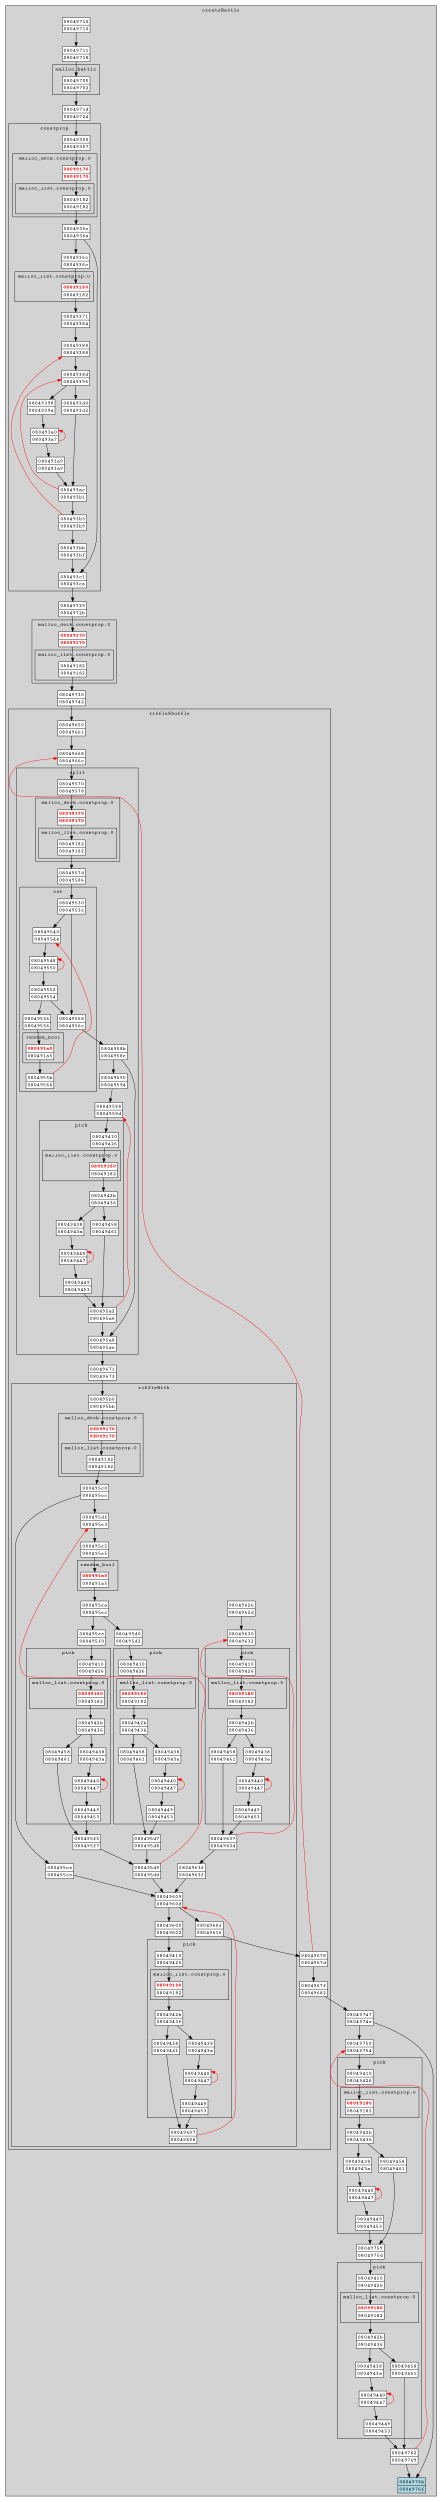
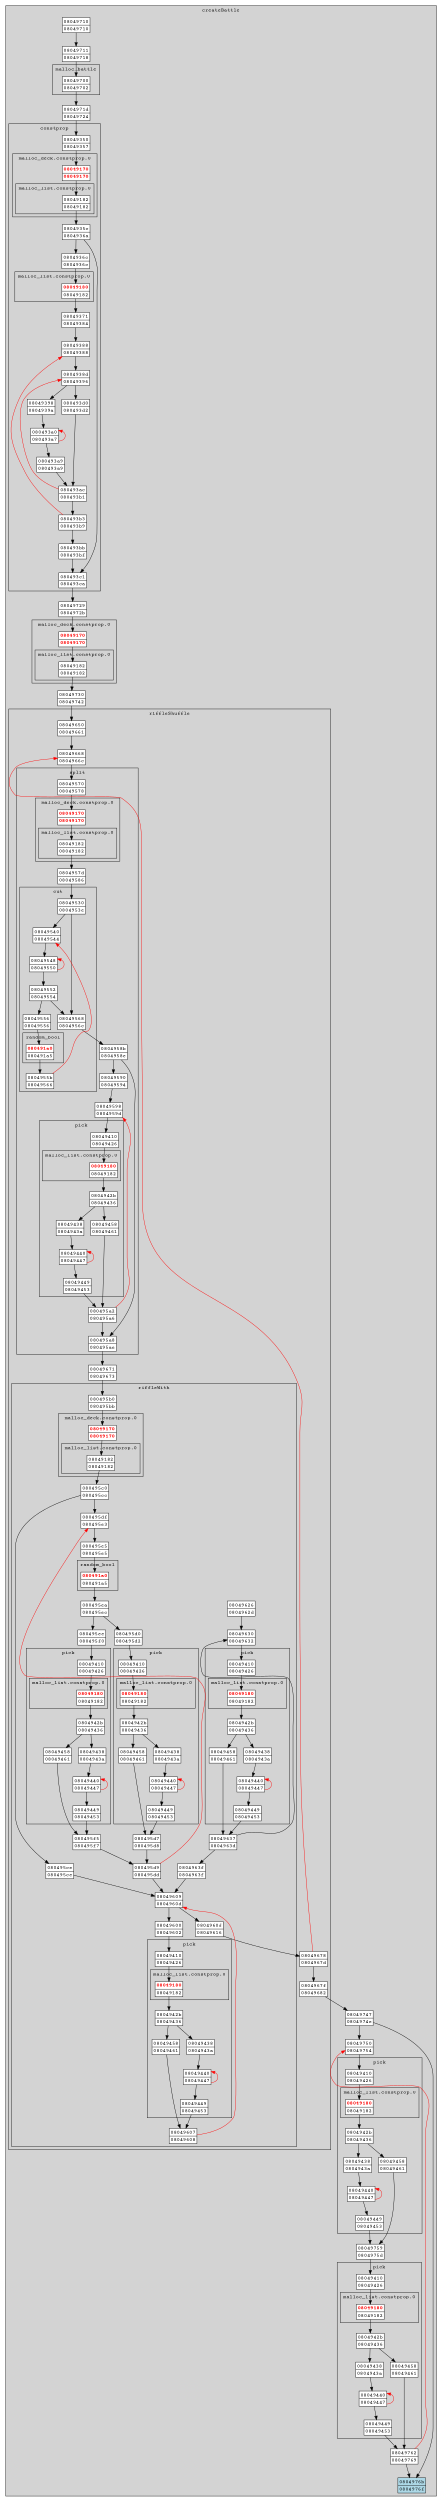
edge "08049637" -> "08049630": color red -> black
